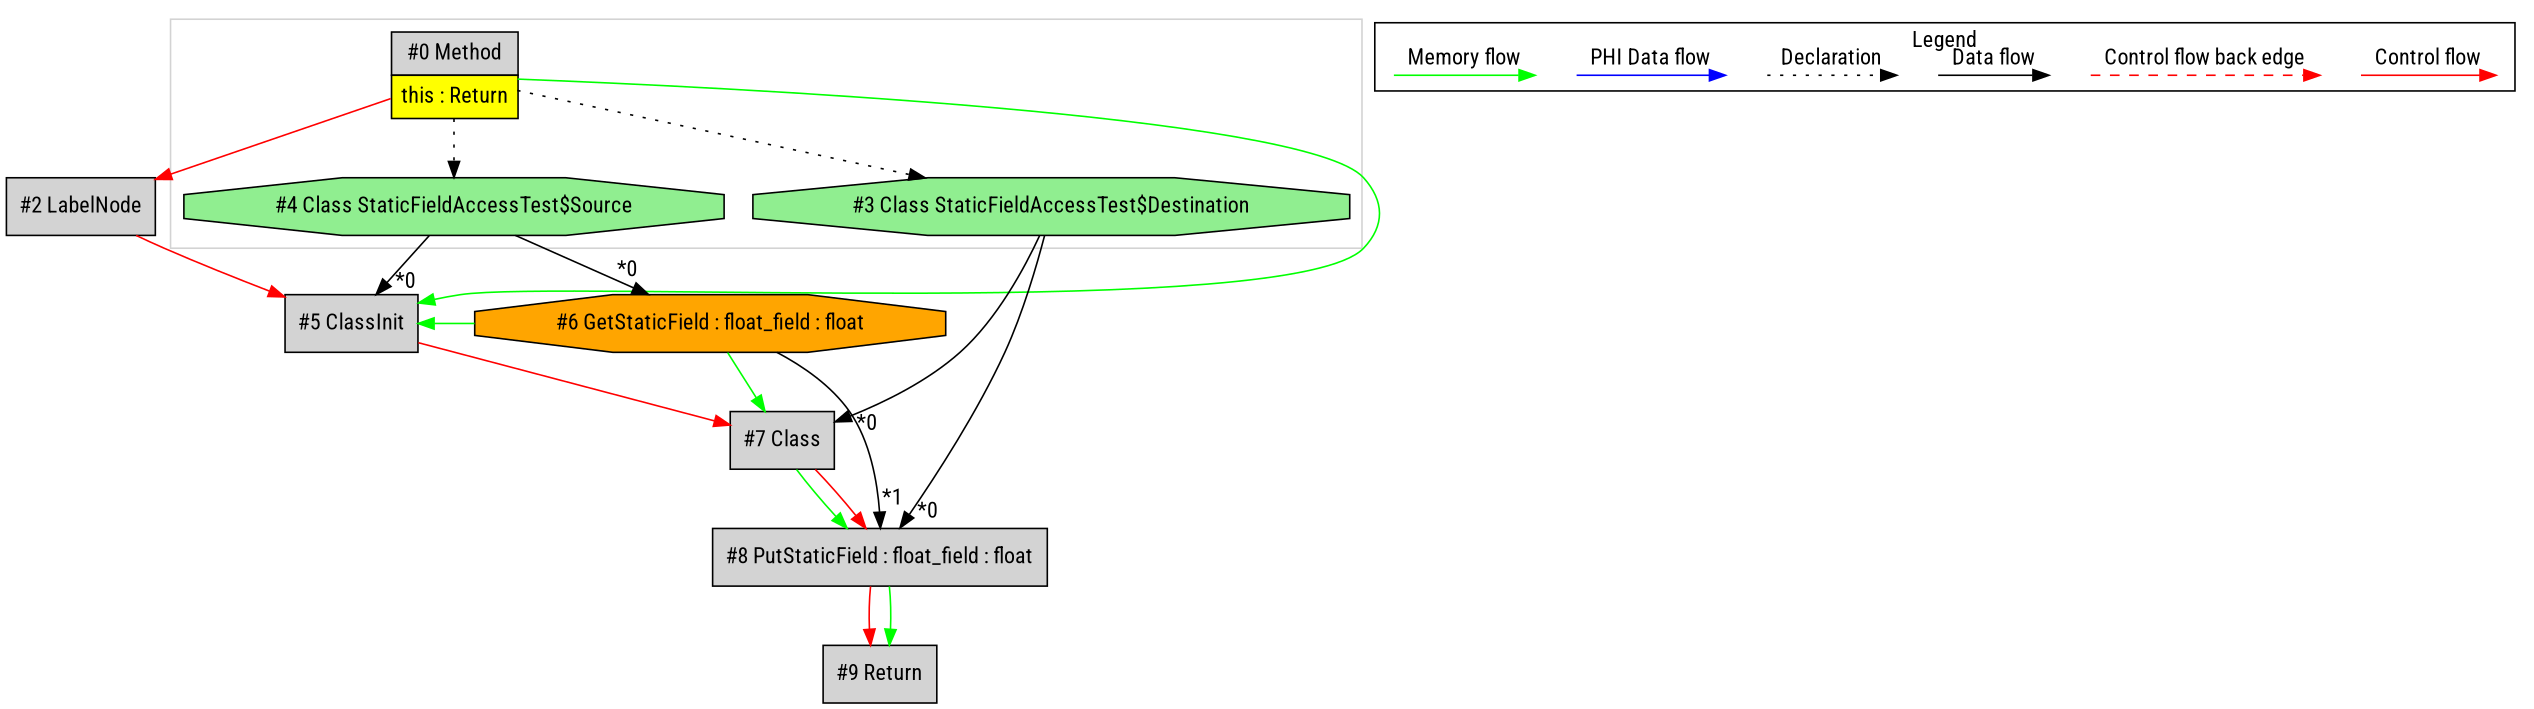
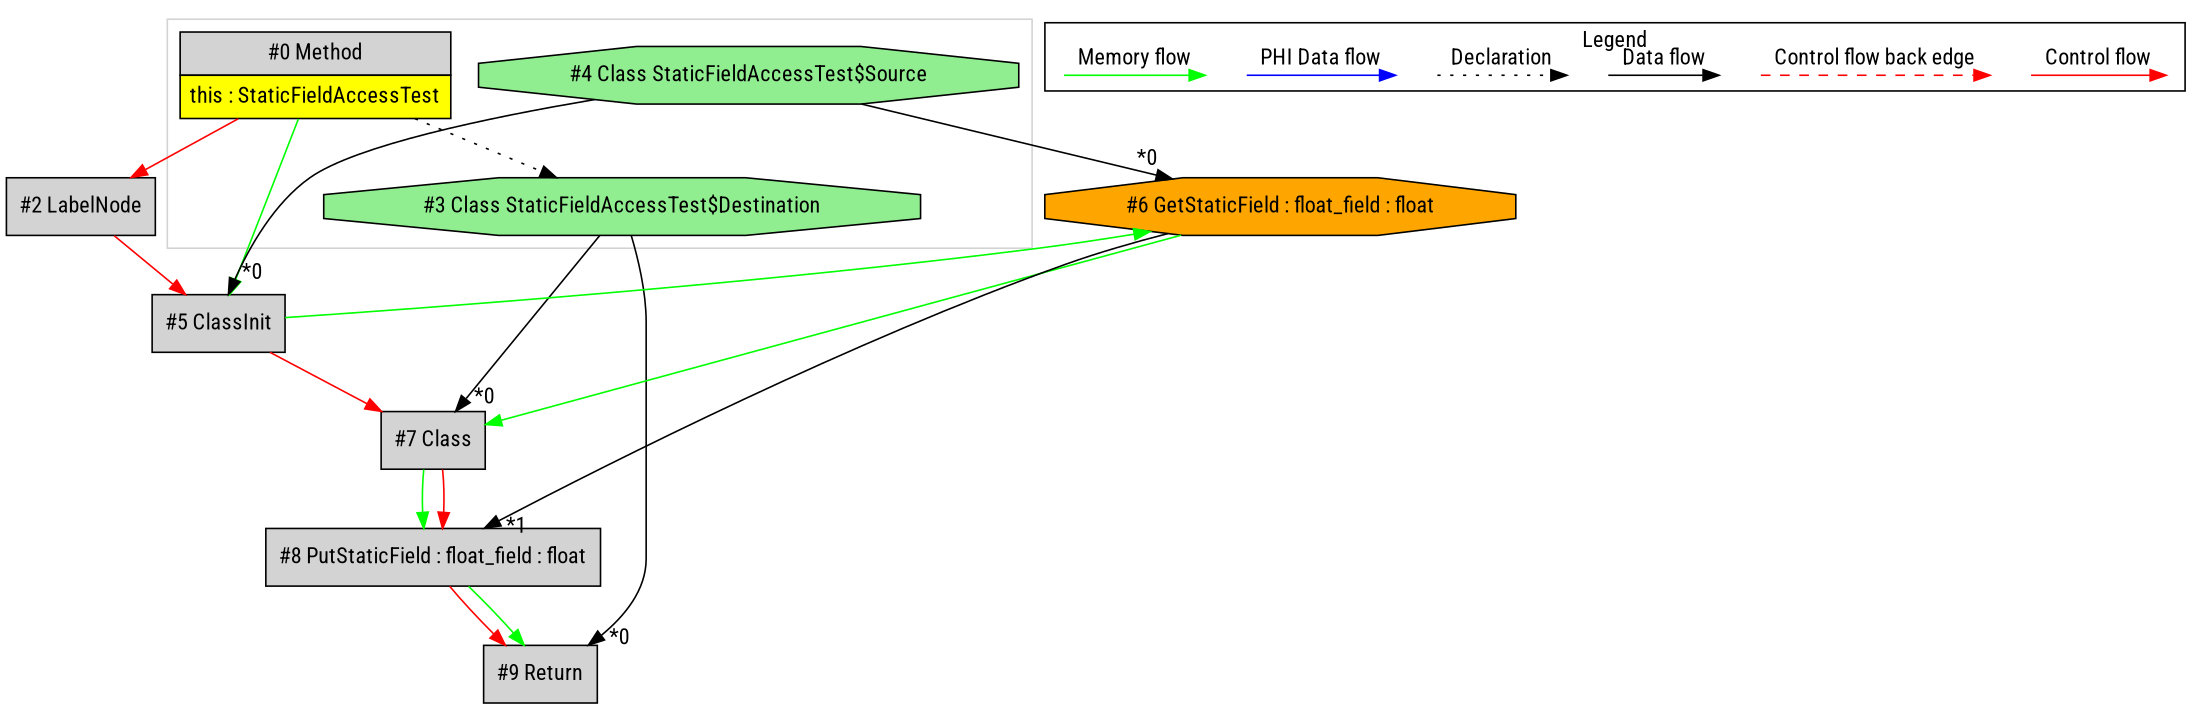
node "#0 Method": text "this : Return" -> "this : StaticFieldAccessTest"
edge "#0 Method" -> "#4 Class StaticFieldAccessTest$Source": removed
edge "#6 GetStaticField : float_field : float" -> "#5 ClassInit": reversed
edge "#3 Class StaticFieldAccessTest$Destination" -> "#8 PutStaticField : float_field : float": now "#3 Class StaticFieldAccessTest$Destination" -> "#9 Return"
